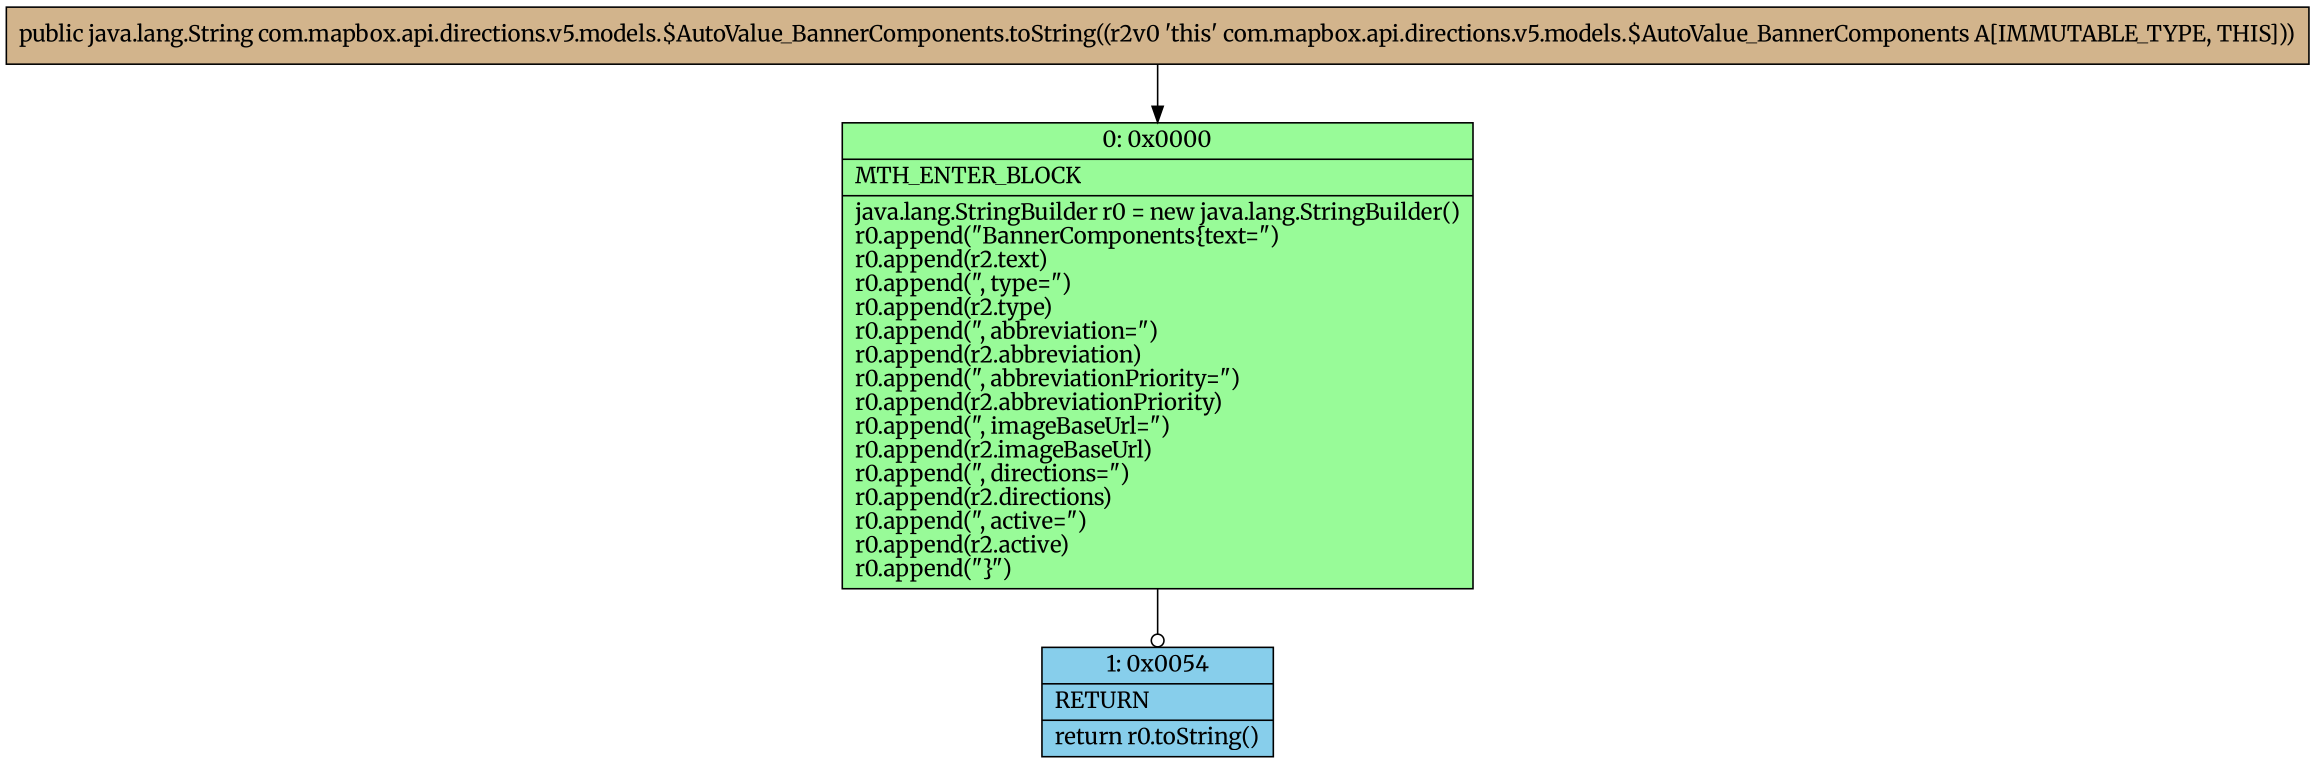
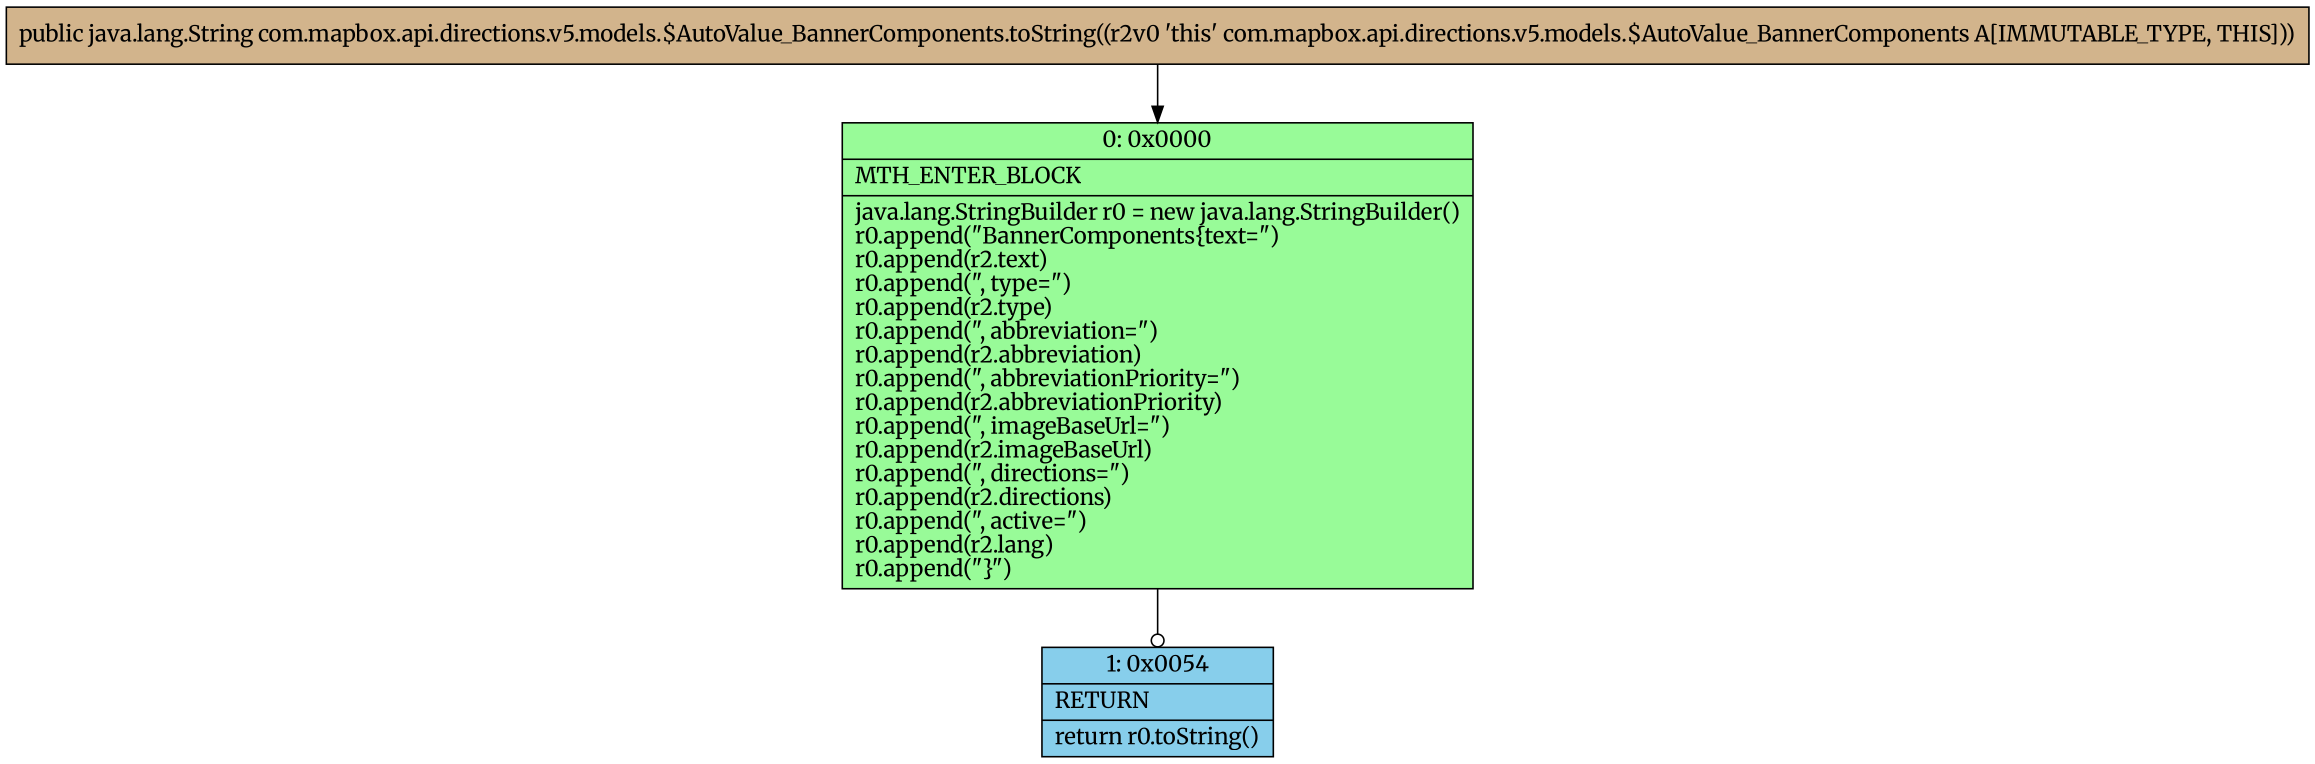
node "0: 0x0000": text "r0.append(r2.active)" -> "r0.append(r2.lang)"
